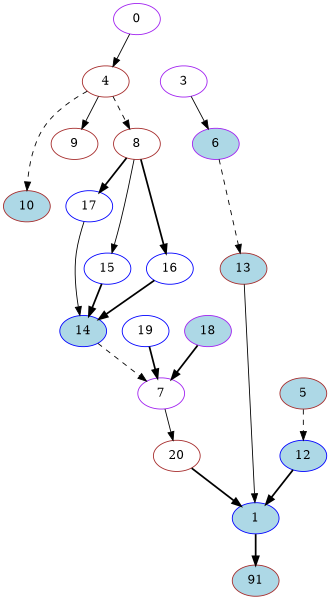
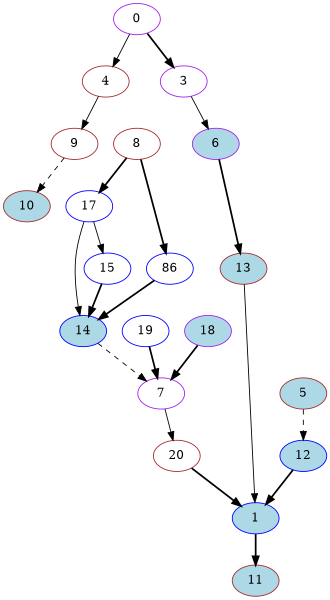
edge "0" -> "3": added
edge "4" -> "8": removed
edge "4" -> "10": now "9" -> "10"
edge "8" -> "15": now "17" -> "15"
edge "6" -> "13": style dashed -> bold
node "16": label "16" -> "86"
node "91": label "91" -> "11"
